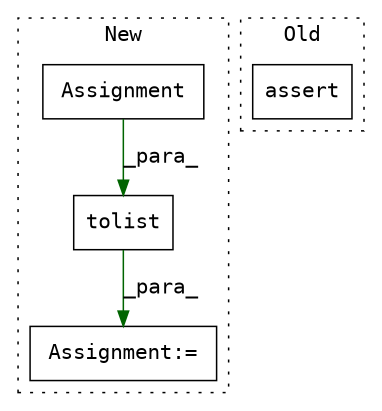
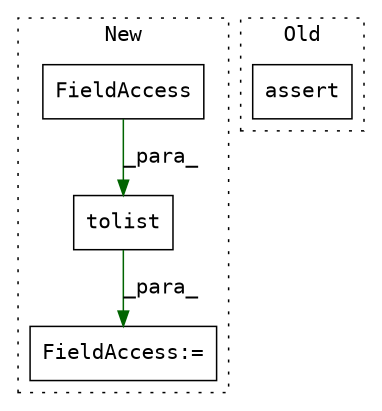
node "Assignment": label "Assignment" -> "FieldAccess"
node "Assignment:=": label "Assignment:=" -> "FieldAccess:="
